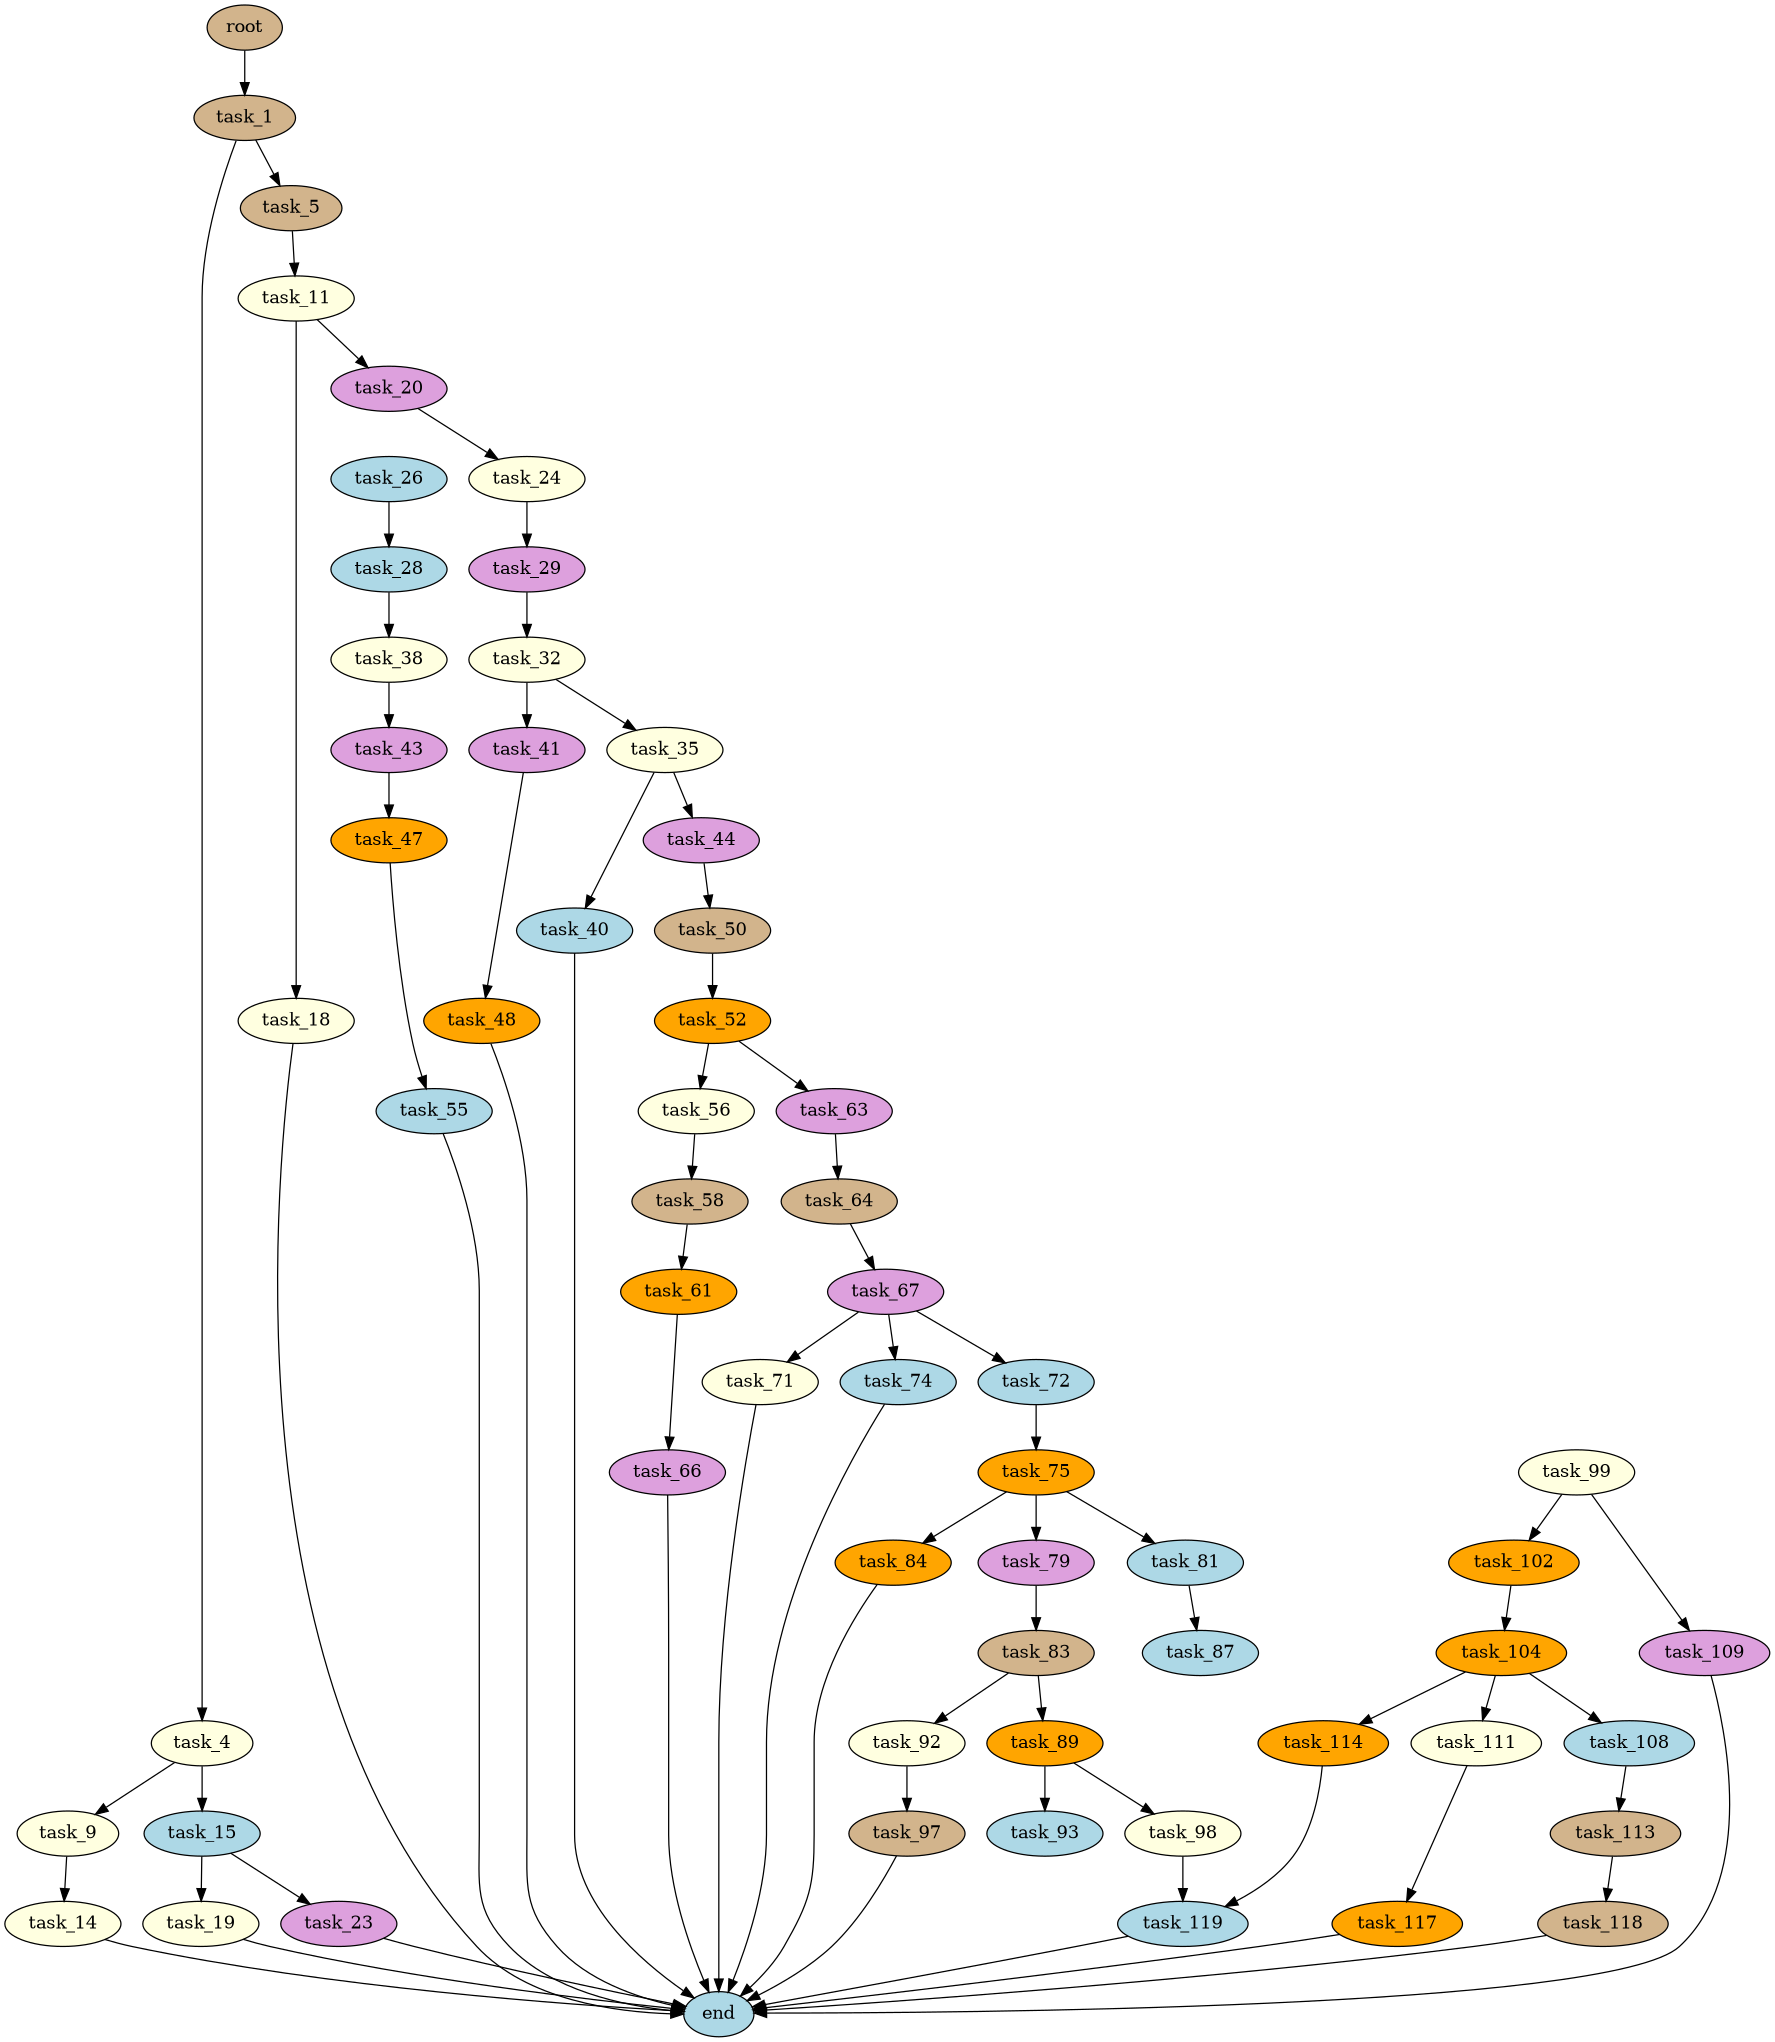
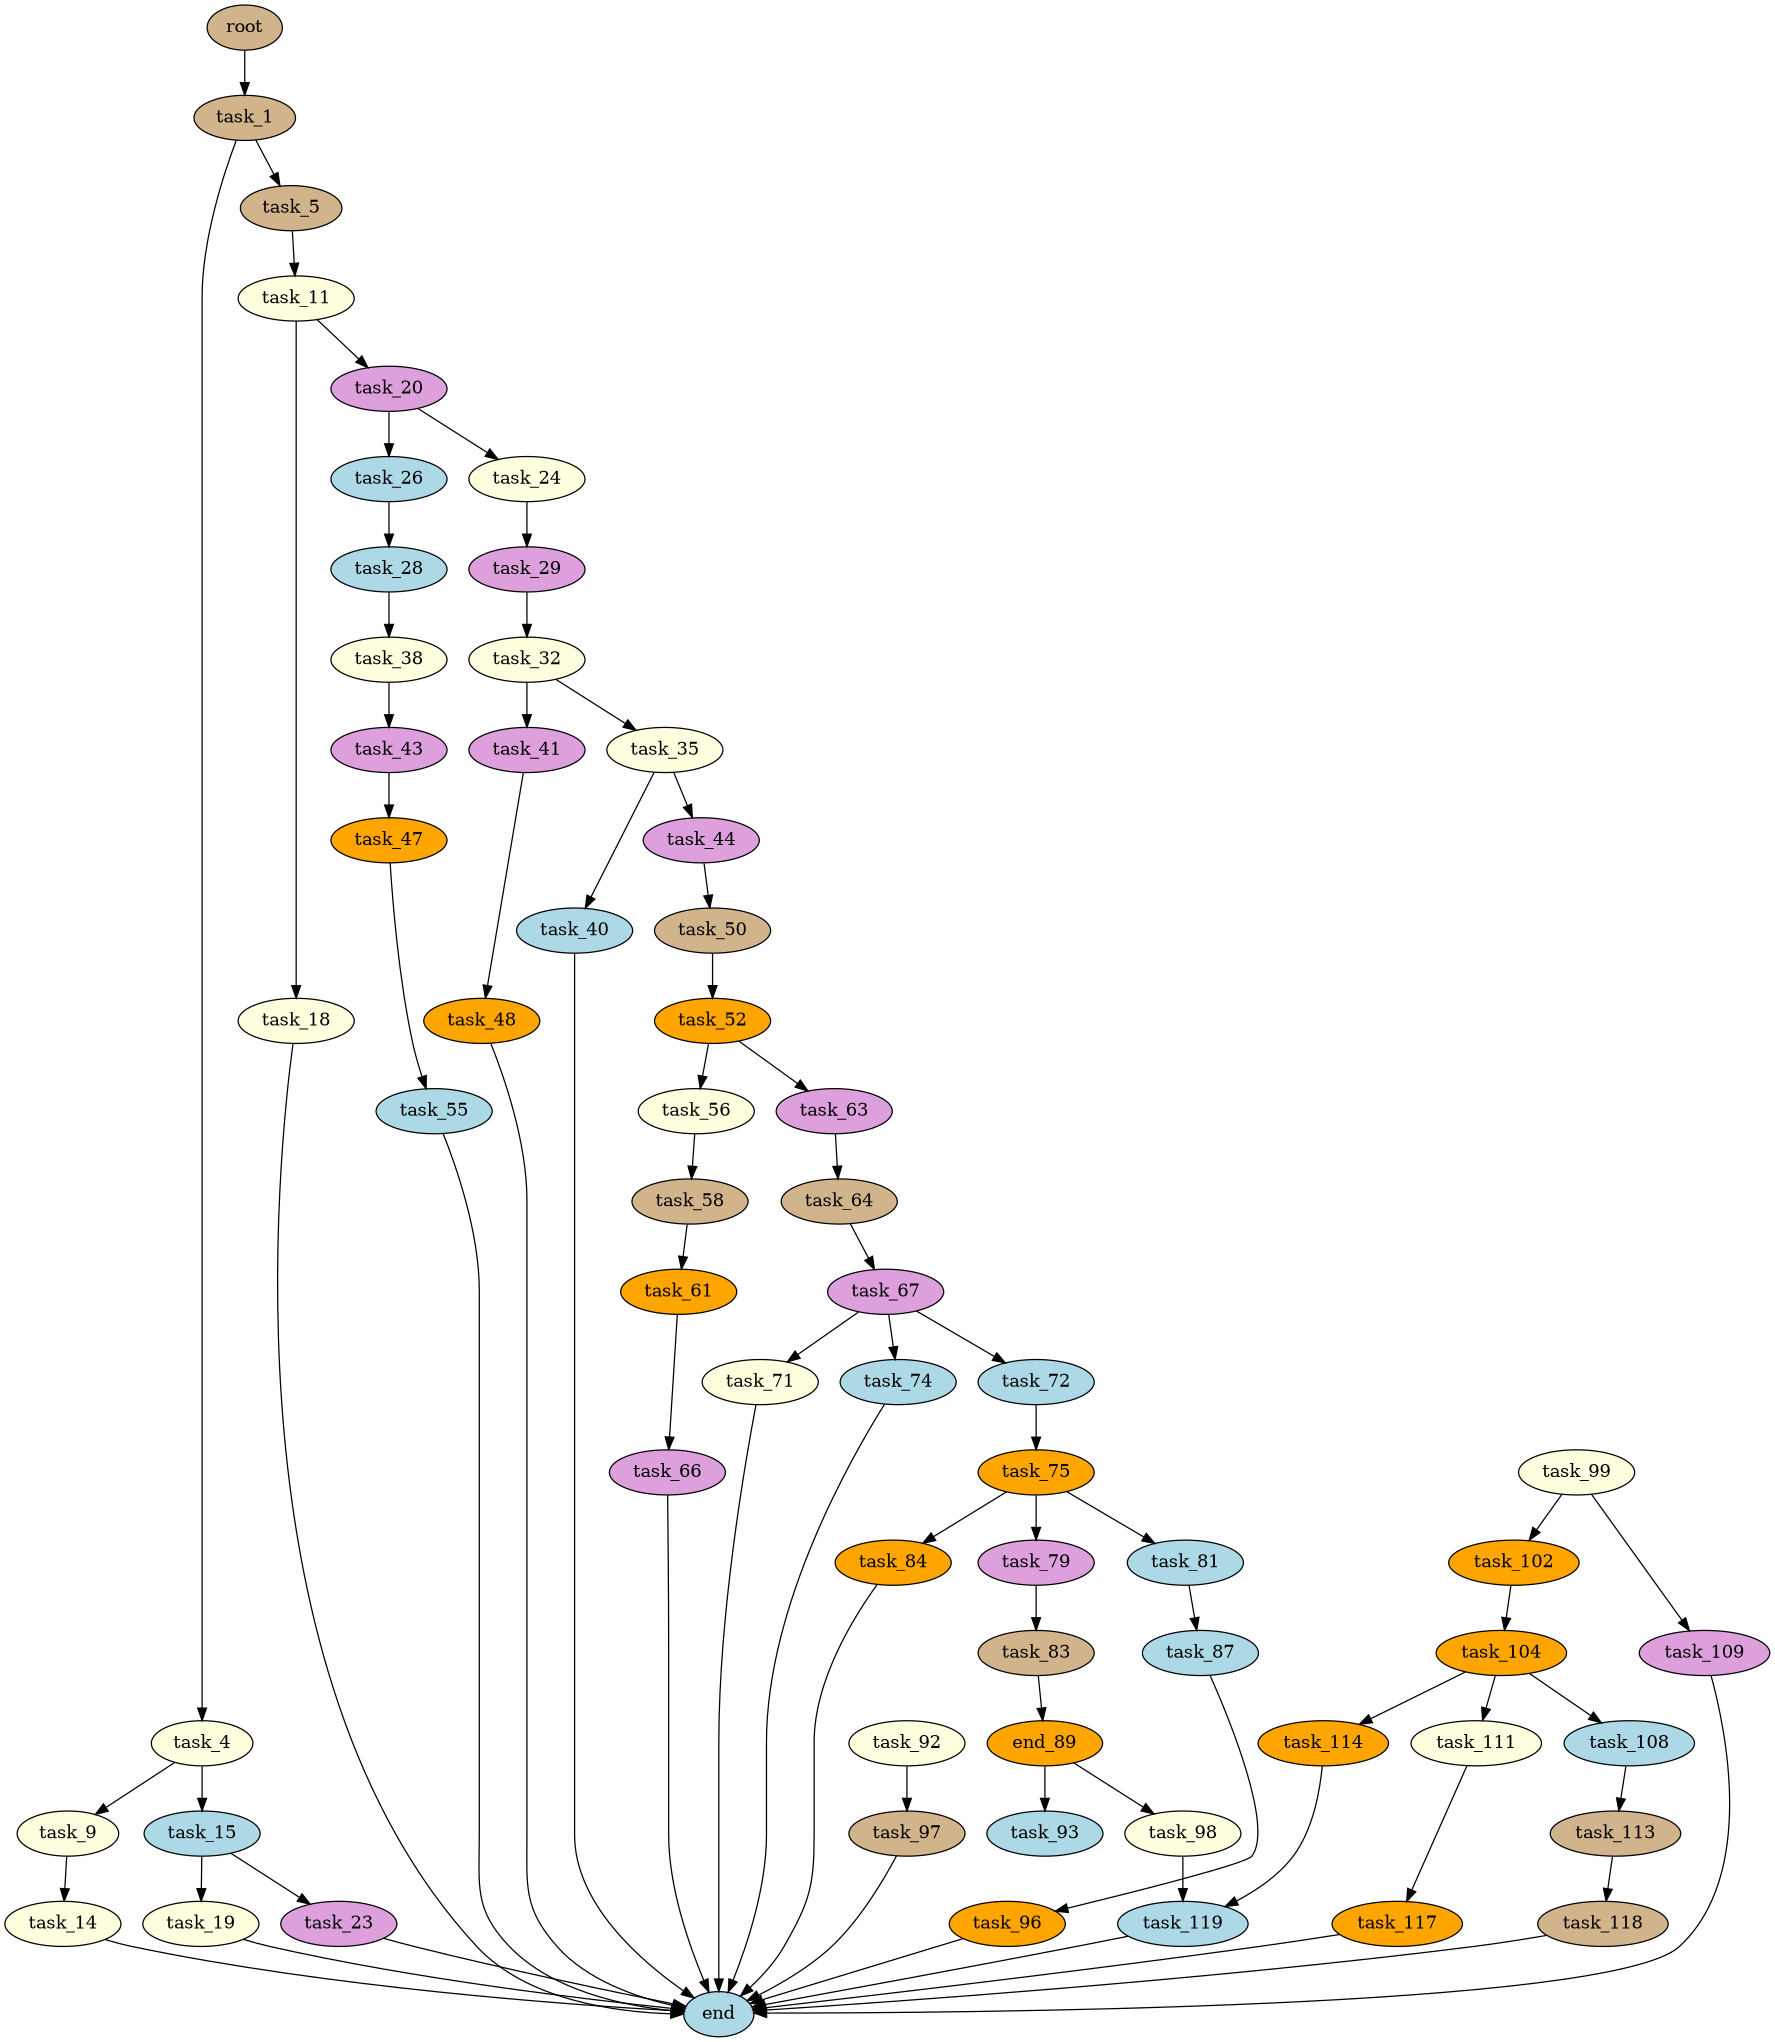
edge "task_20" -> "task_26": added
edge "task_83" -> "task_92": removed
node "task_89": label "task_89" -> "end_89"
node "task_96": added
